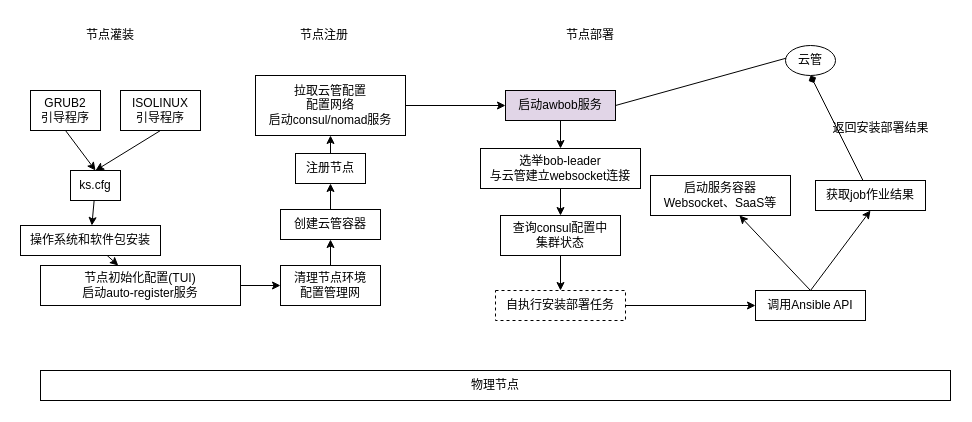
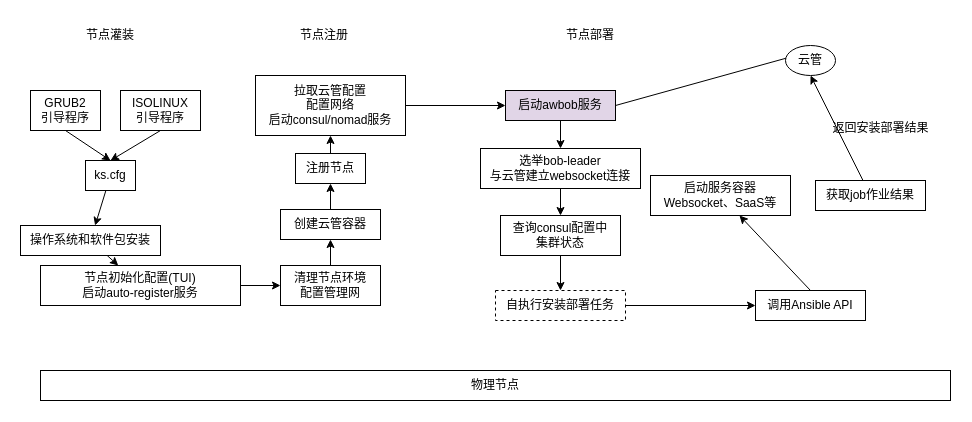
edge "获取job作业结果" -> "云管": arrowhead diamond -> classic
node "ks.cfg": moved (96, 186) -> (111, 176)
edge "调用Ansible API" -> "获取job作业结果": removed
